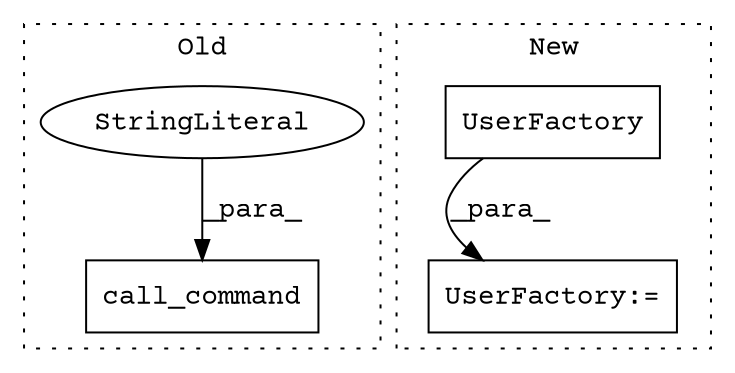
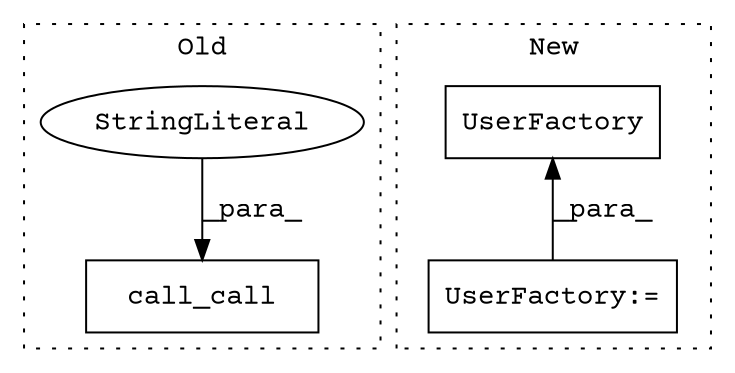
edge "UserFactory" -> "UserFactory:=": reversed
node "call_command": label "call_command" -> "call_call"
